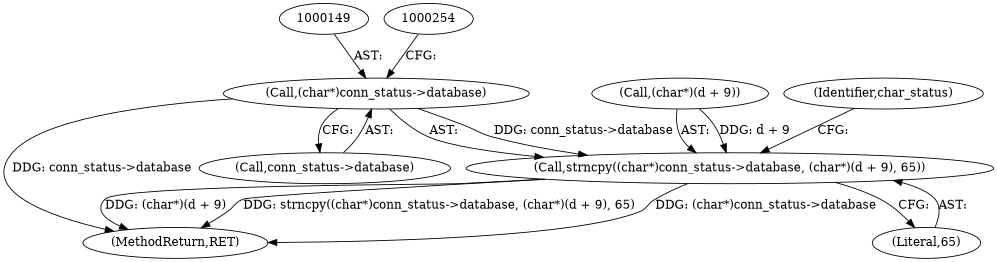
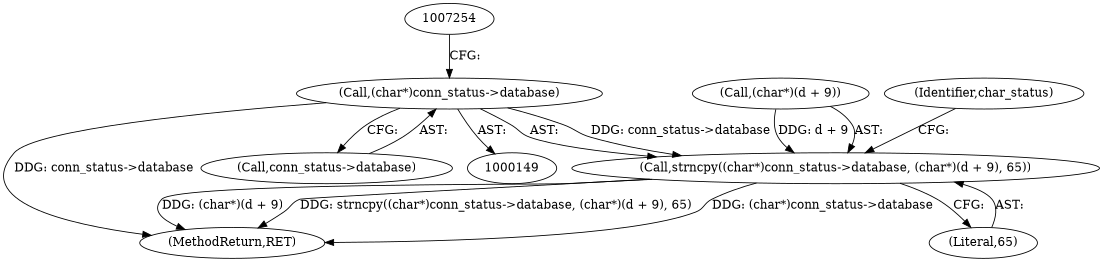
node "1000254": label "1000254" -> "1007254"
edge "1000149" -> "(Call,(char*)conn_status->database)": reversed
